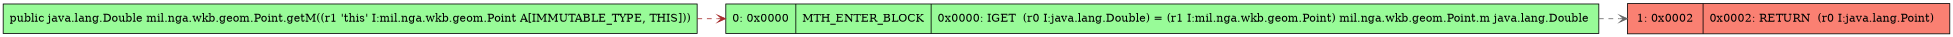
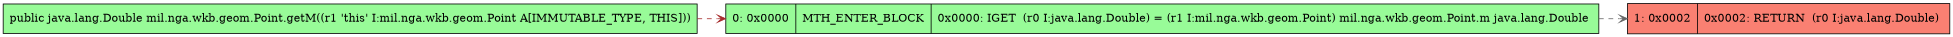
node "1: 0x0002": text "0x0002: RETURN  (r0 I:java.lang.Point)" -> "0x0002: RETURN  (r0 I:java.lang.Double)"
